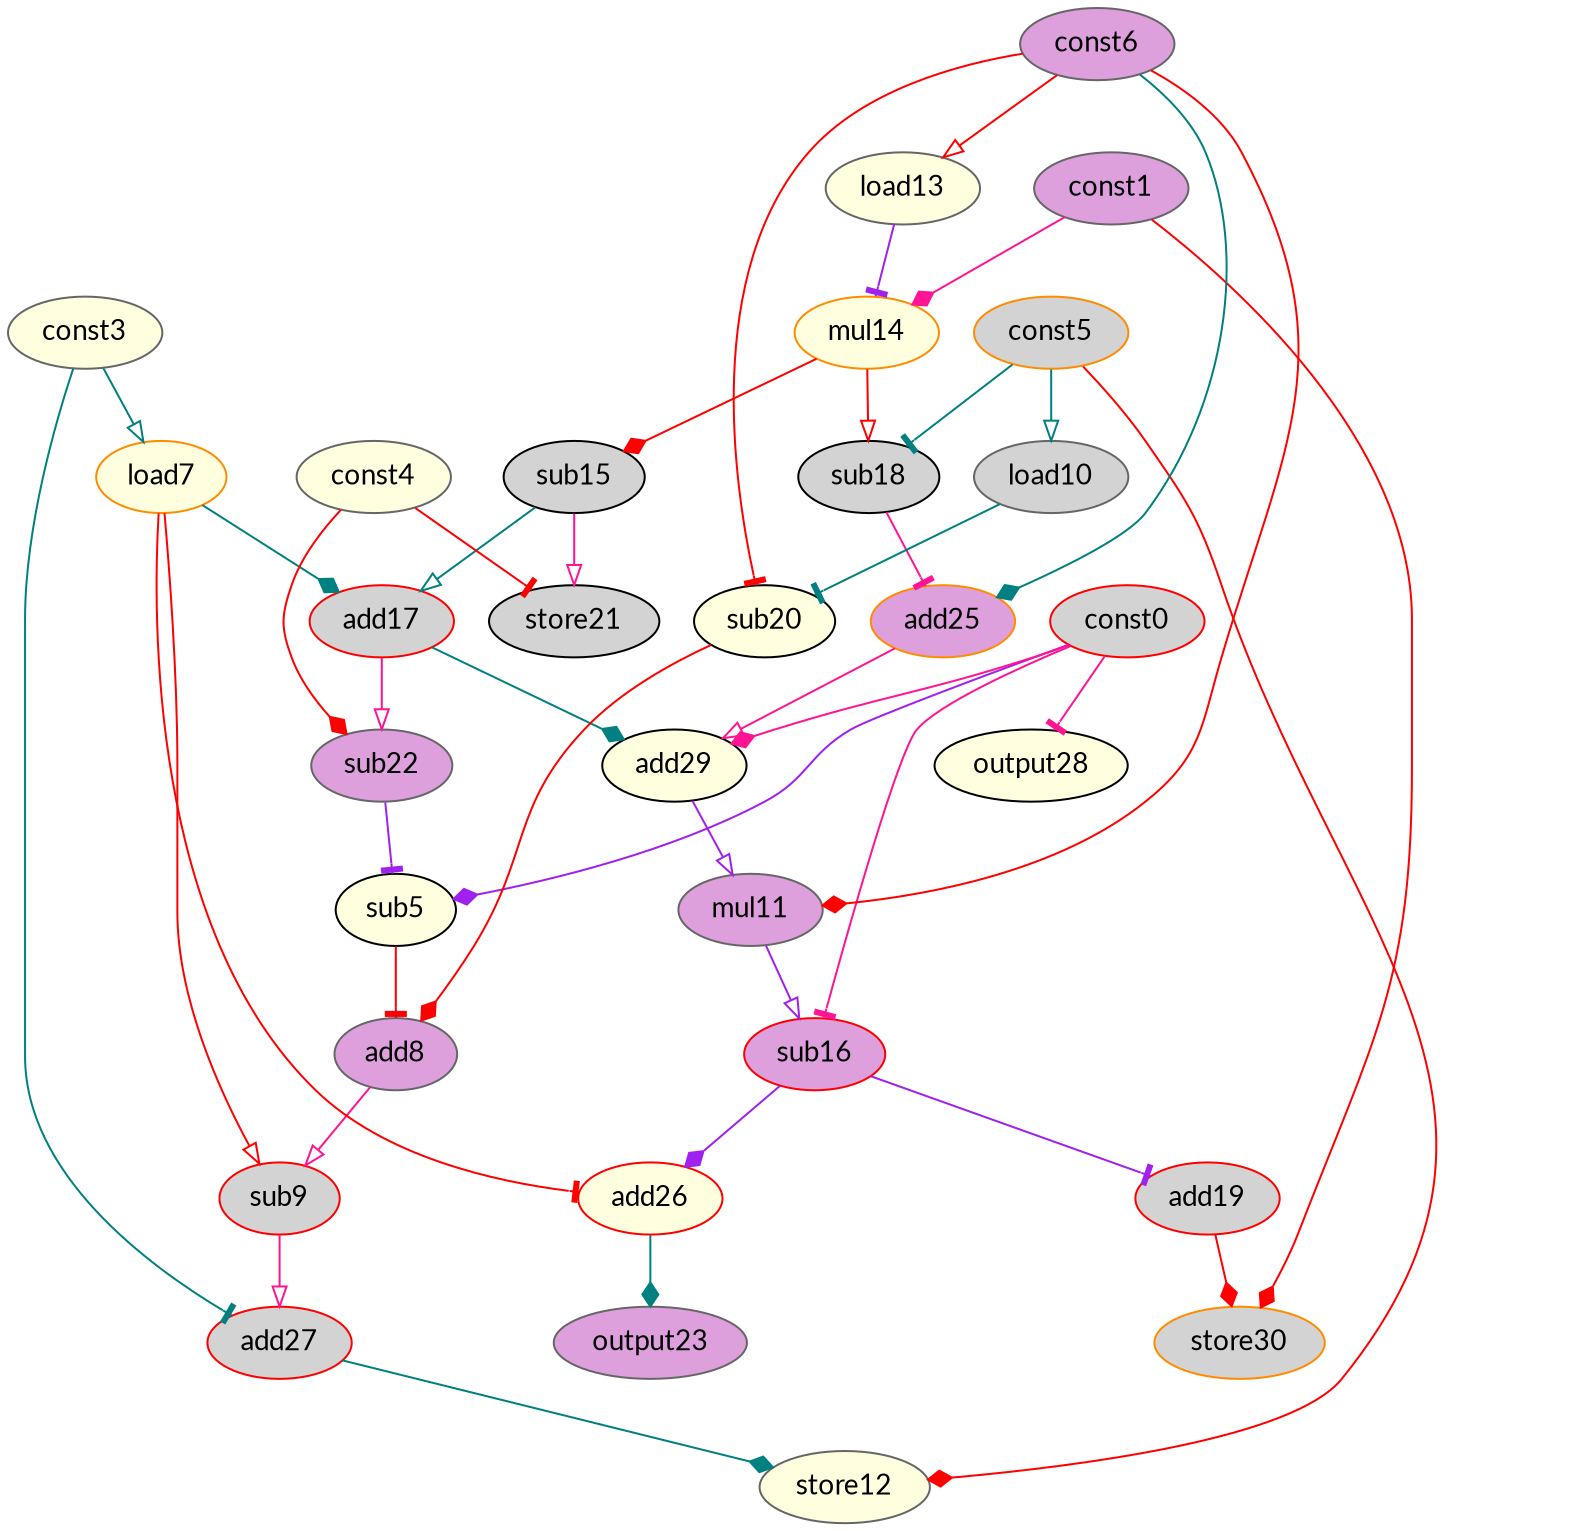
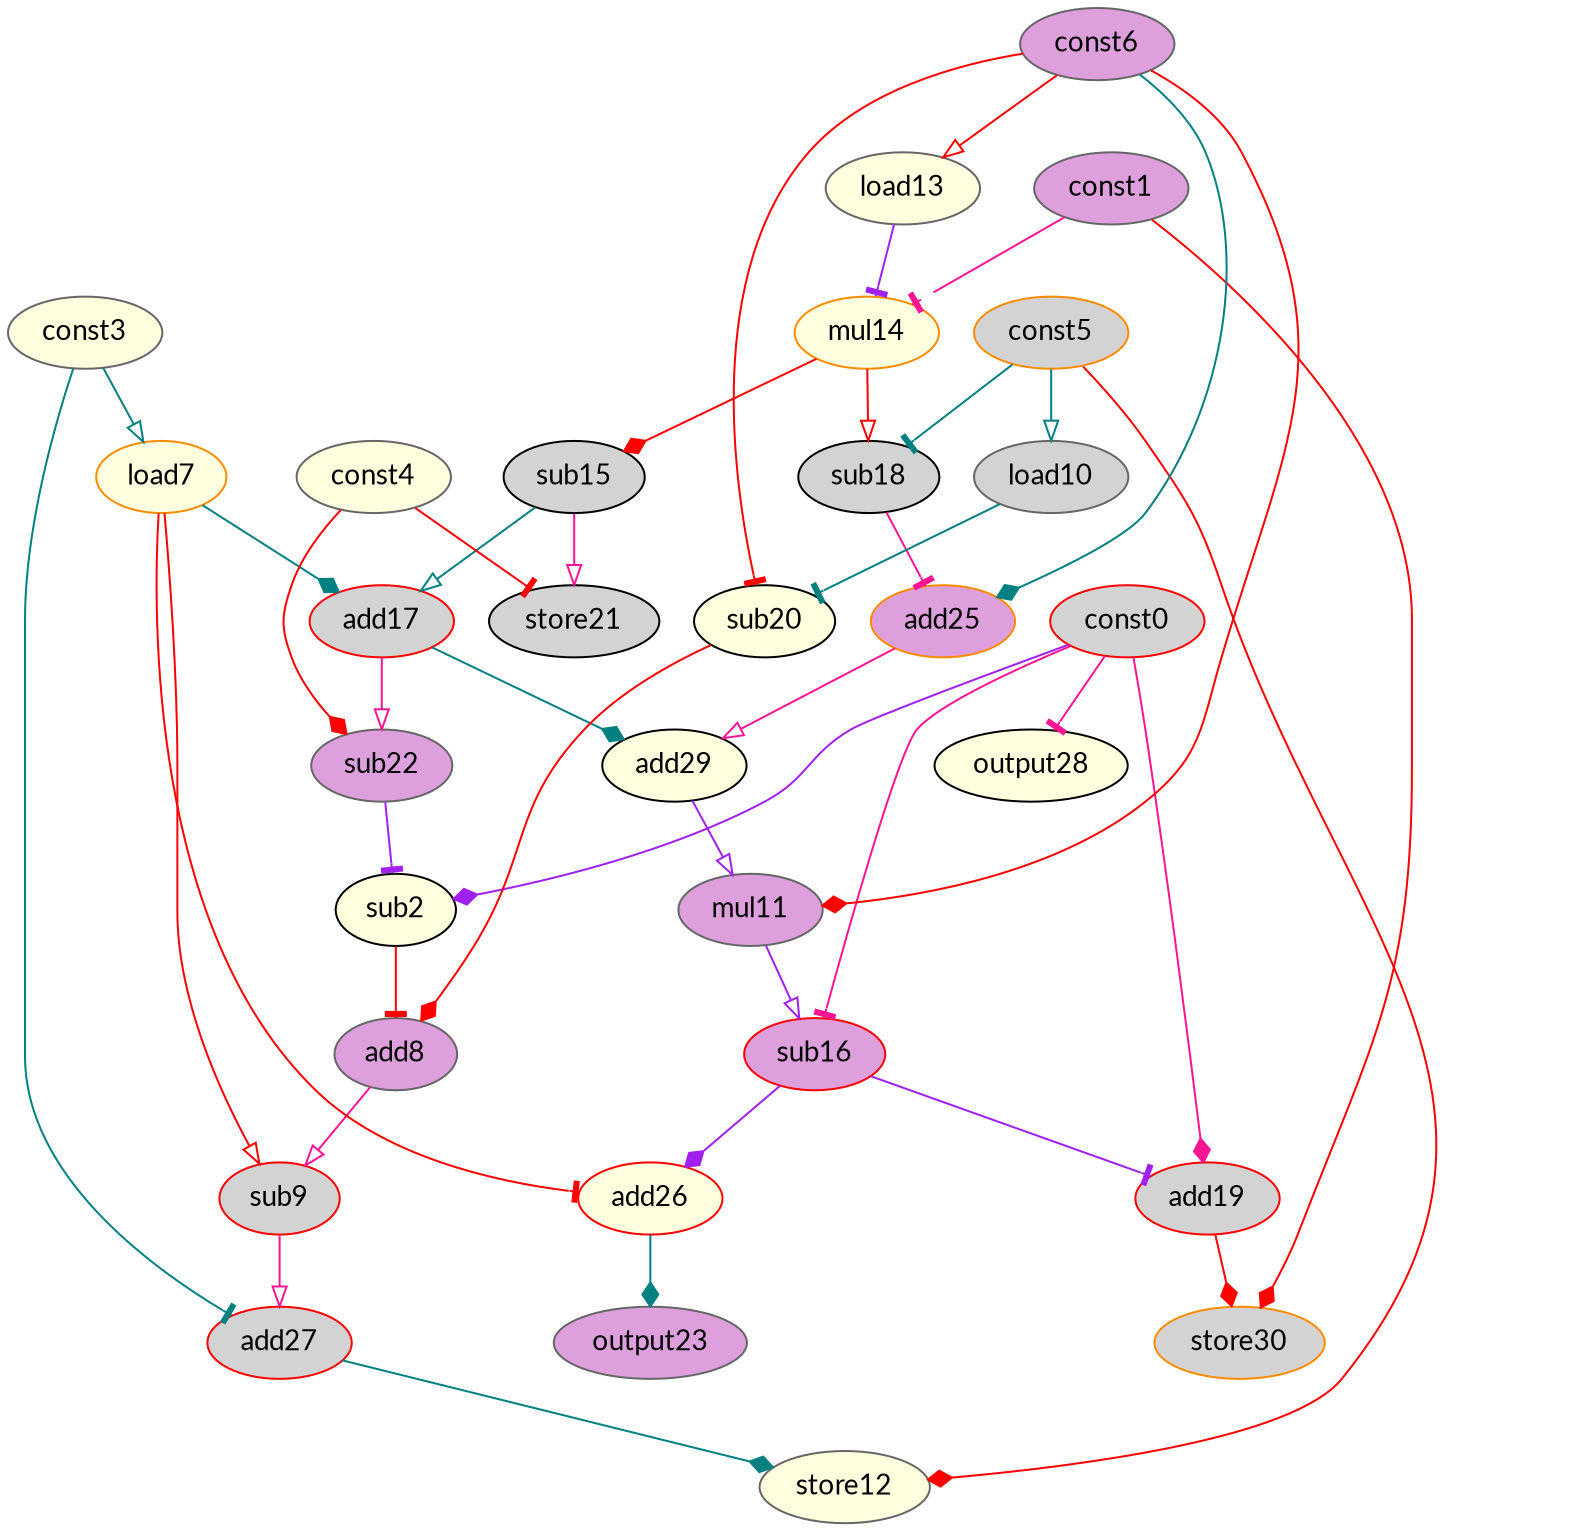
edge "const1" -> "mul14": arrowhead diamond -> tee
edge "const0" -> "add29": now "const0" -> "add19"
node "sub5": label "sub5" -> "sub2"
